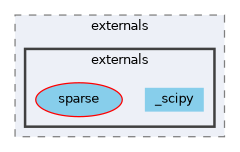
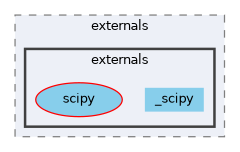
node "sparse": label "sparse" -> "scipy"
